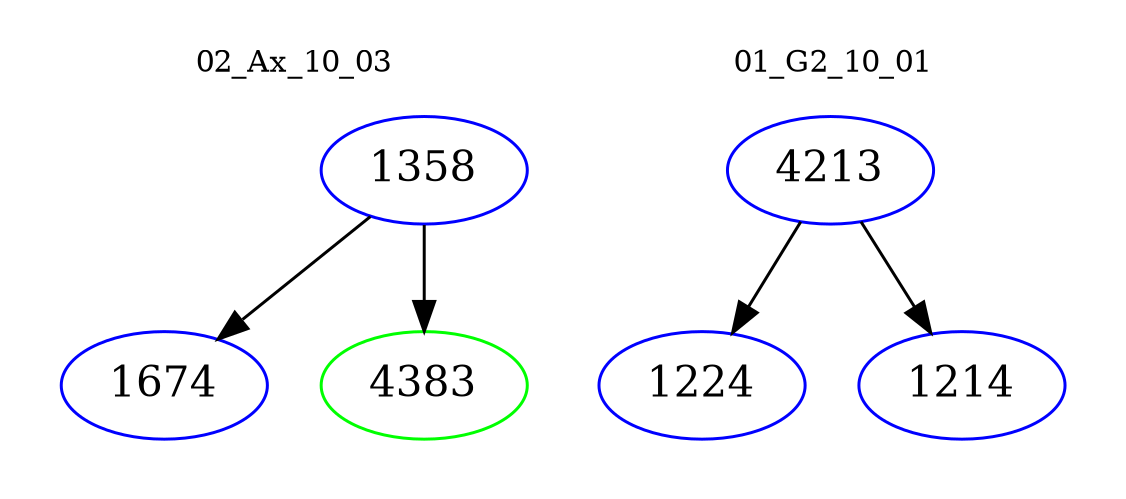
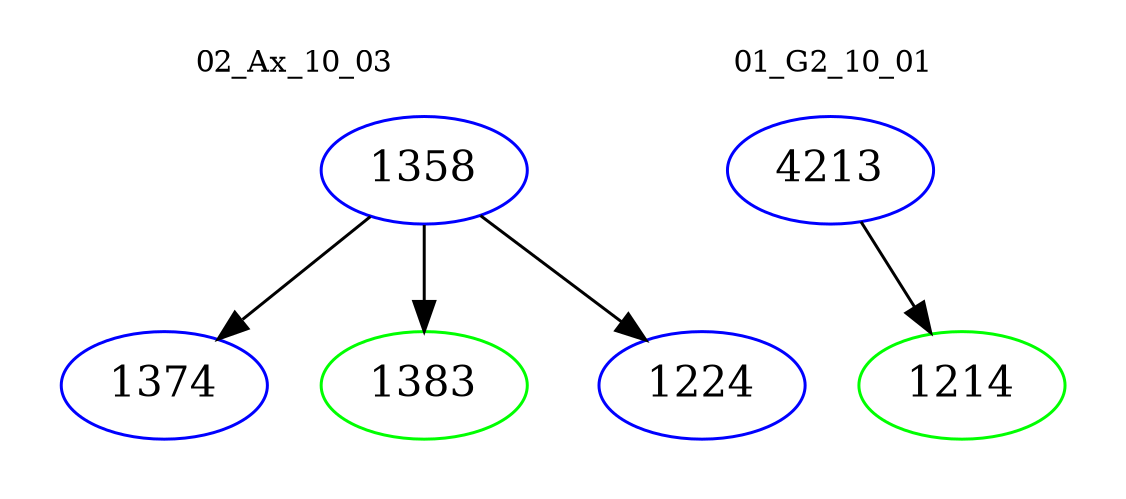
edge "4213" -> "1224": now "1358" -> "1224"
node "1674": label "1674" -> "1374"
node "4383": label "4383" -> "1383"
node "1214": color blue -> green
